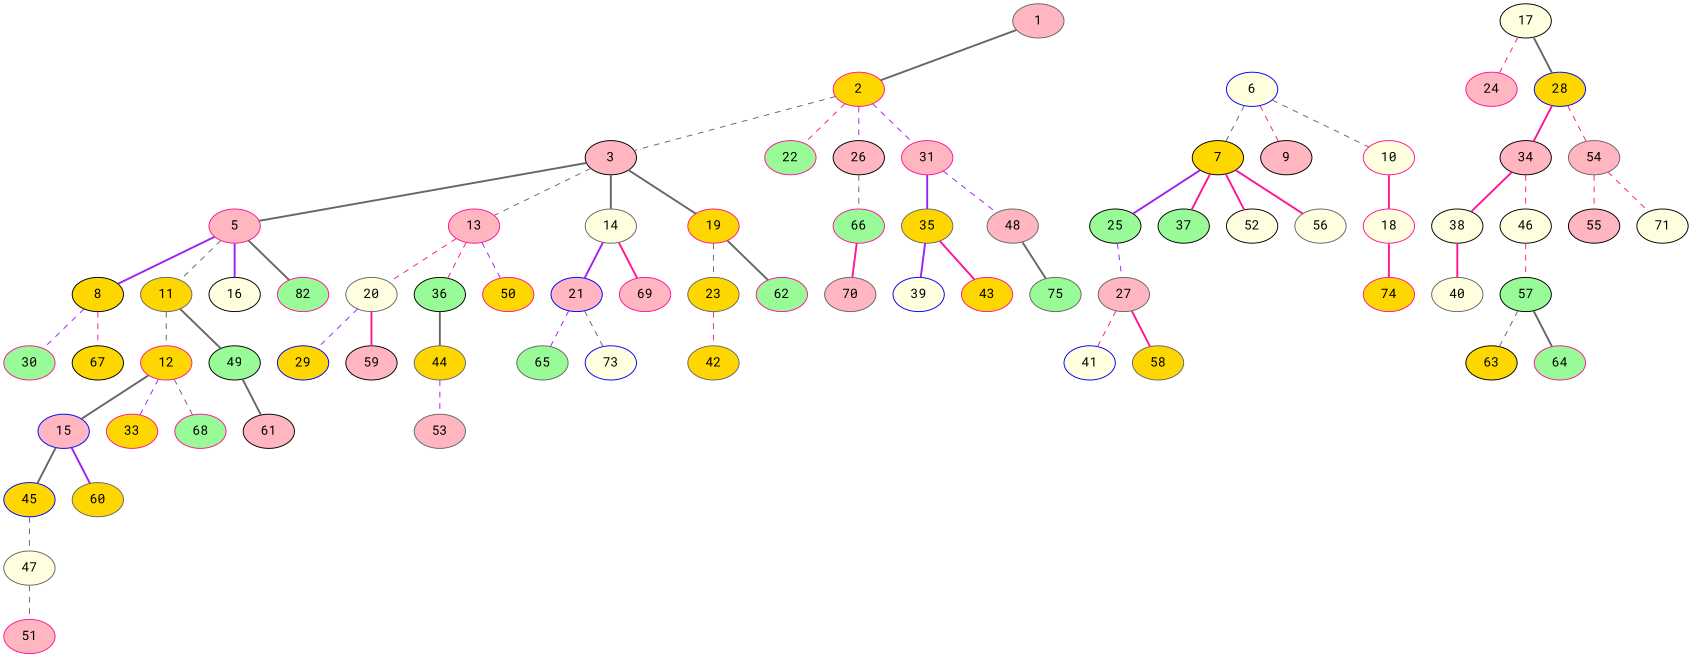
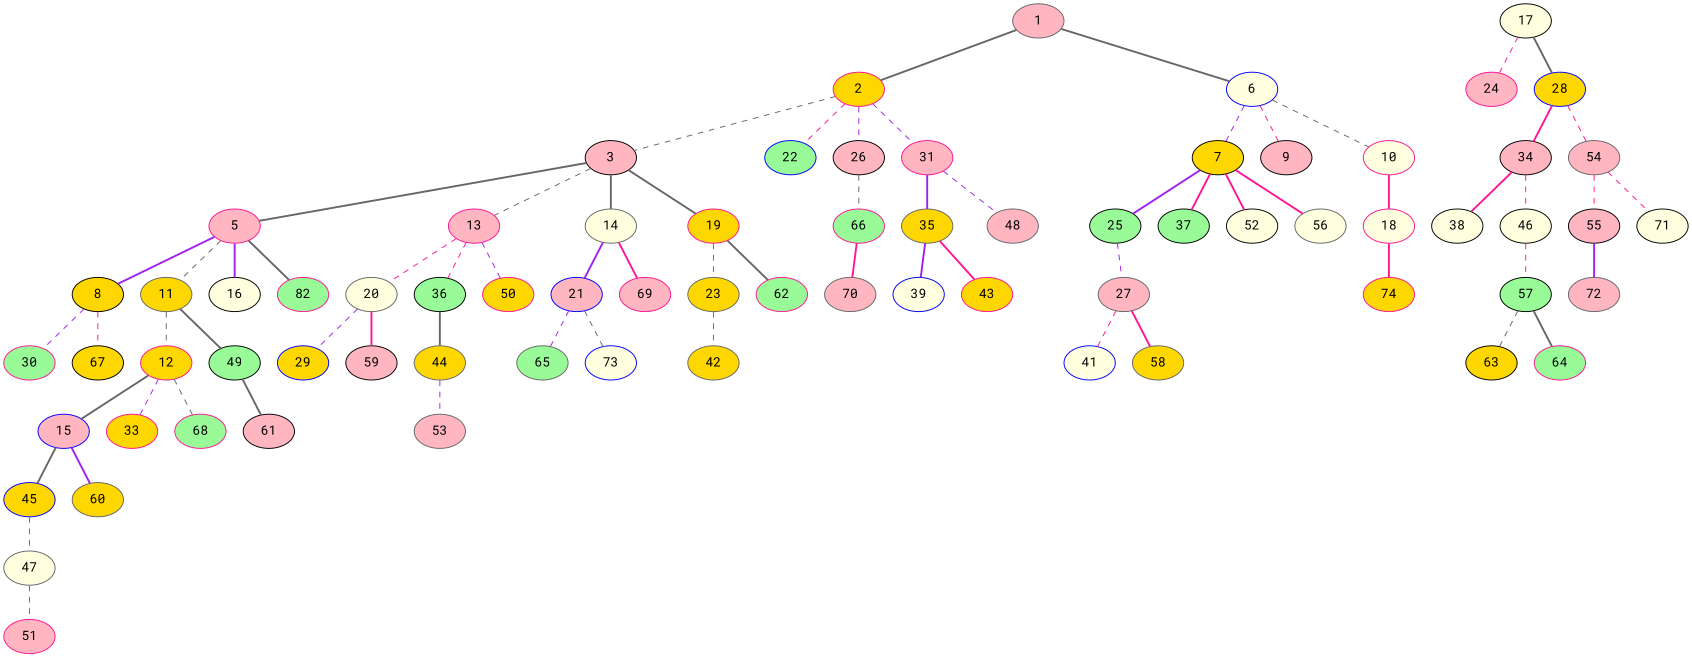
edge "1" -- "6": added
edge "6" -- "7": color gray40 -> purple
node "22": color deeppink -> blue
node "75": removed
node "40": removed
node "72": added
